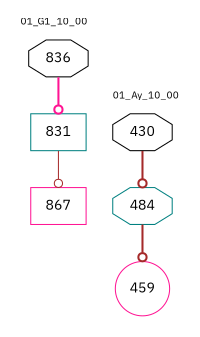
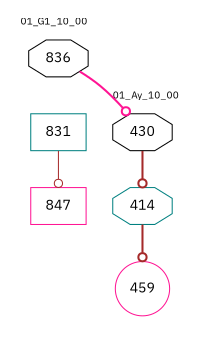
edge "836" -> "831": now "836" -> "430"
node "867": label "867" -> "847"
node "484": label "484" -> "414"
